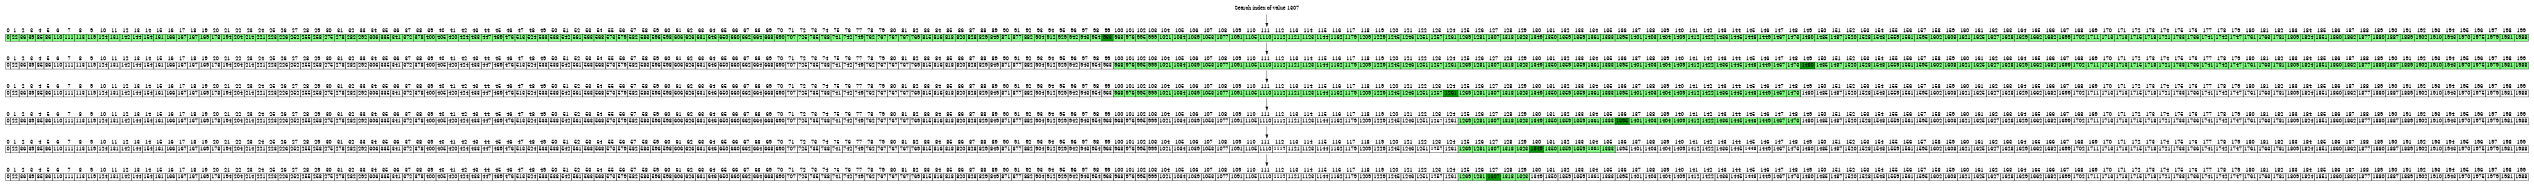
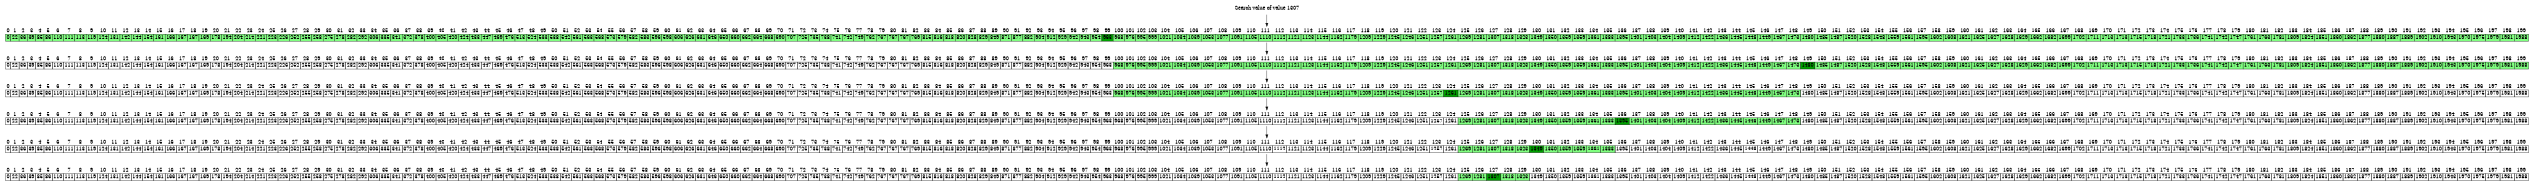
node "Search index of value 1307": label "Search index of value 1307" -> "Search value of value 1307"
